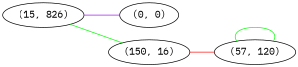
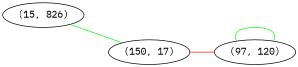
node "(0, 0)": removed
node "(150, 16)": label "(150, 16)" -> "(150, 17)"
node "(57, 120)": label "(57, 120)" -> "(97, 120)"
